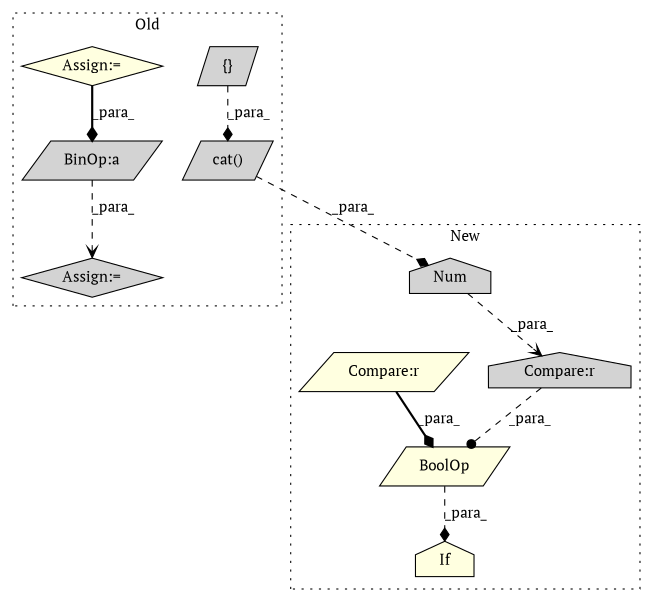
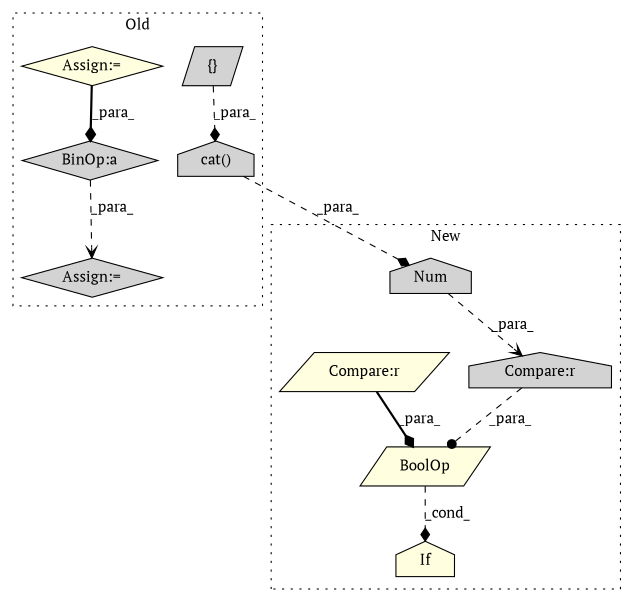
node "BinOp:a": shape parallelogram -> diamond
node "cat()": shape parallelogram -> house
edge "BoolOp" -> "If": label "_para_" -> "_cond_"
